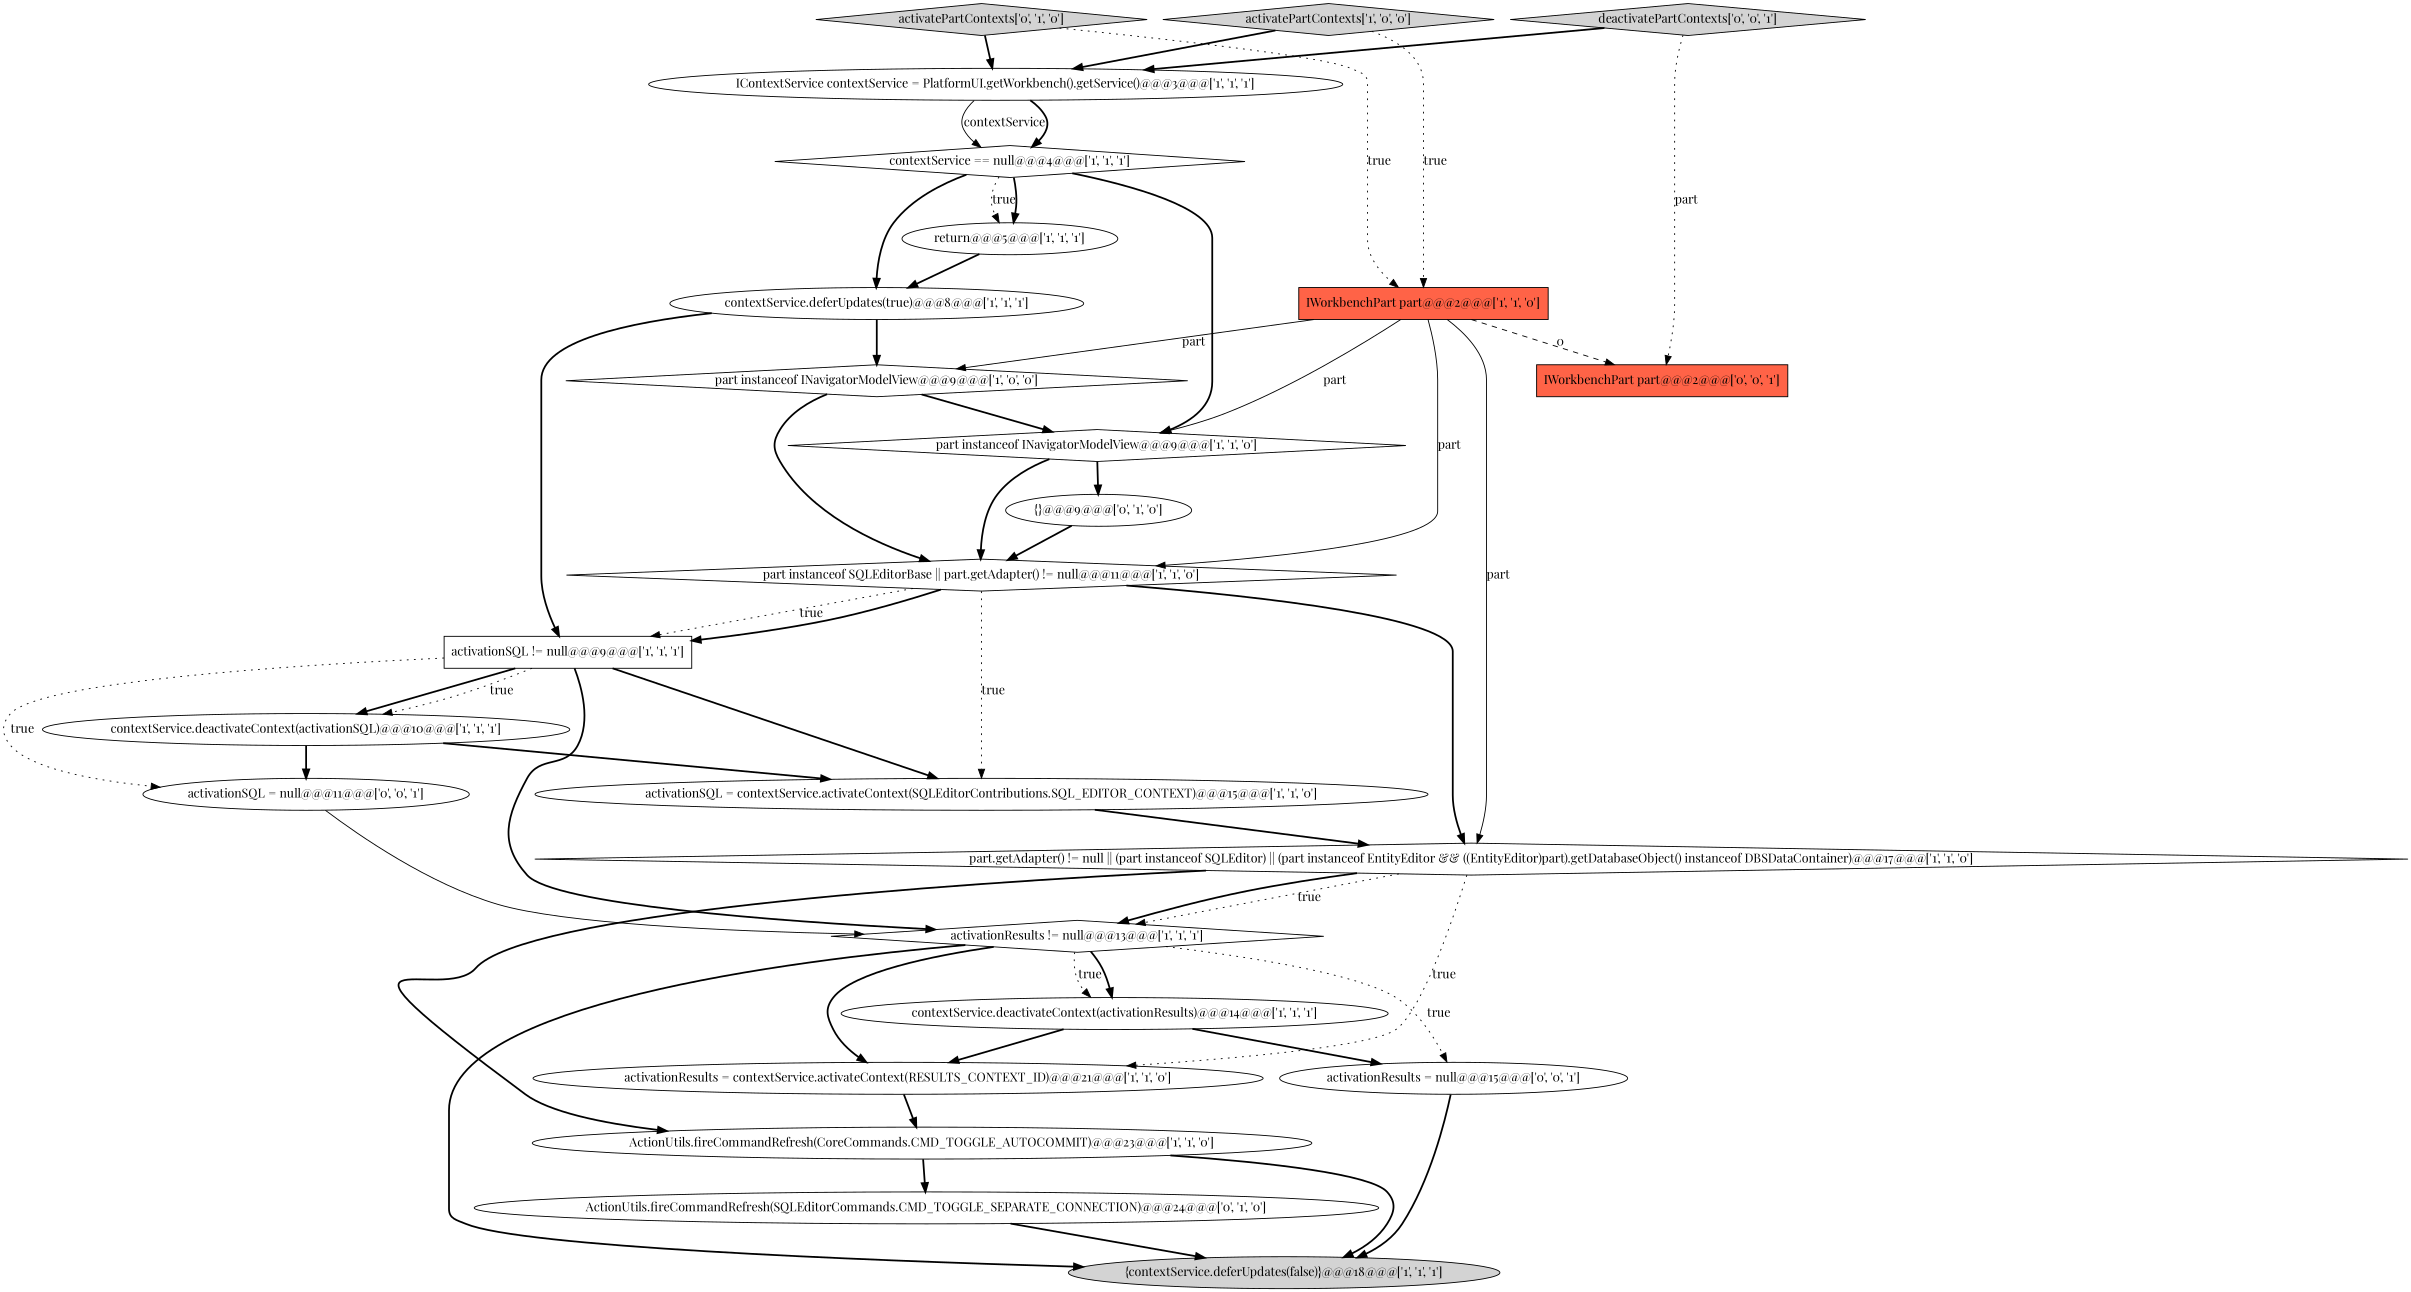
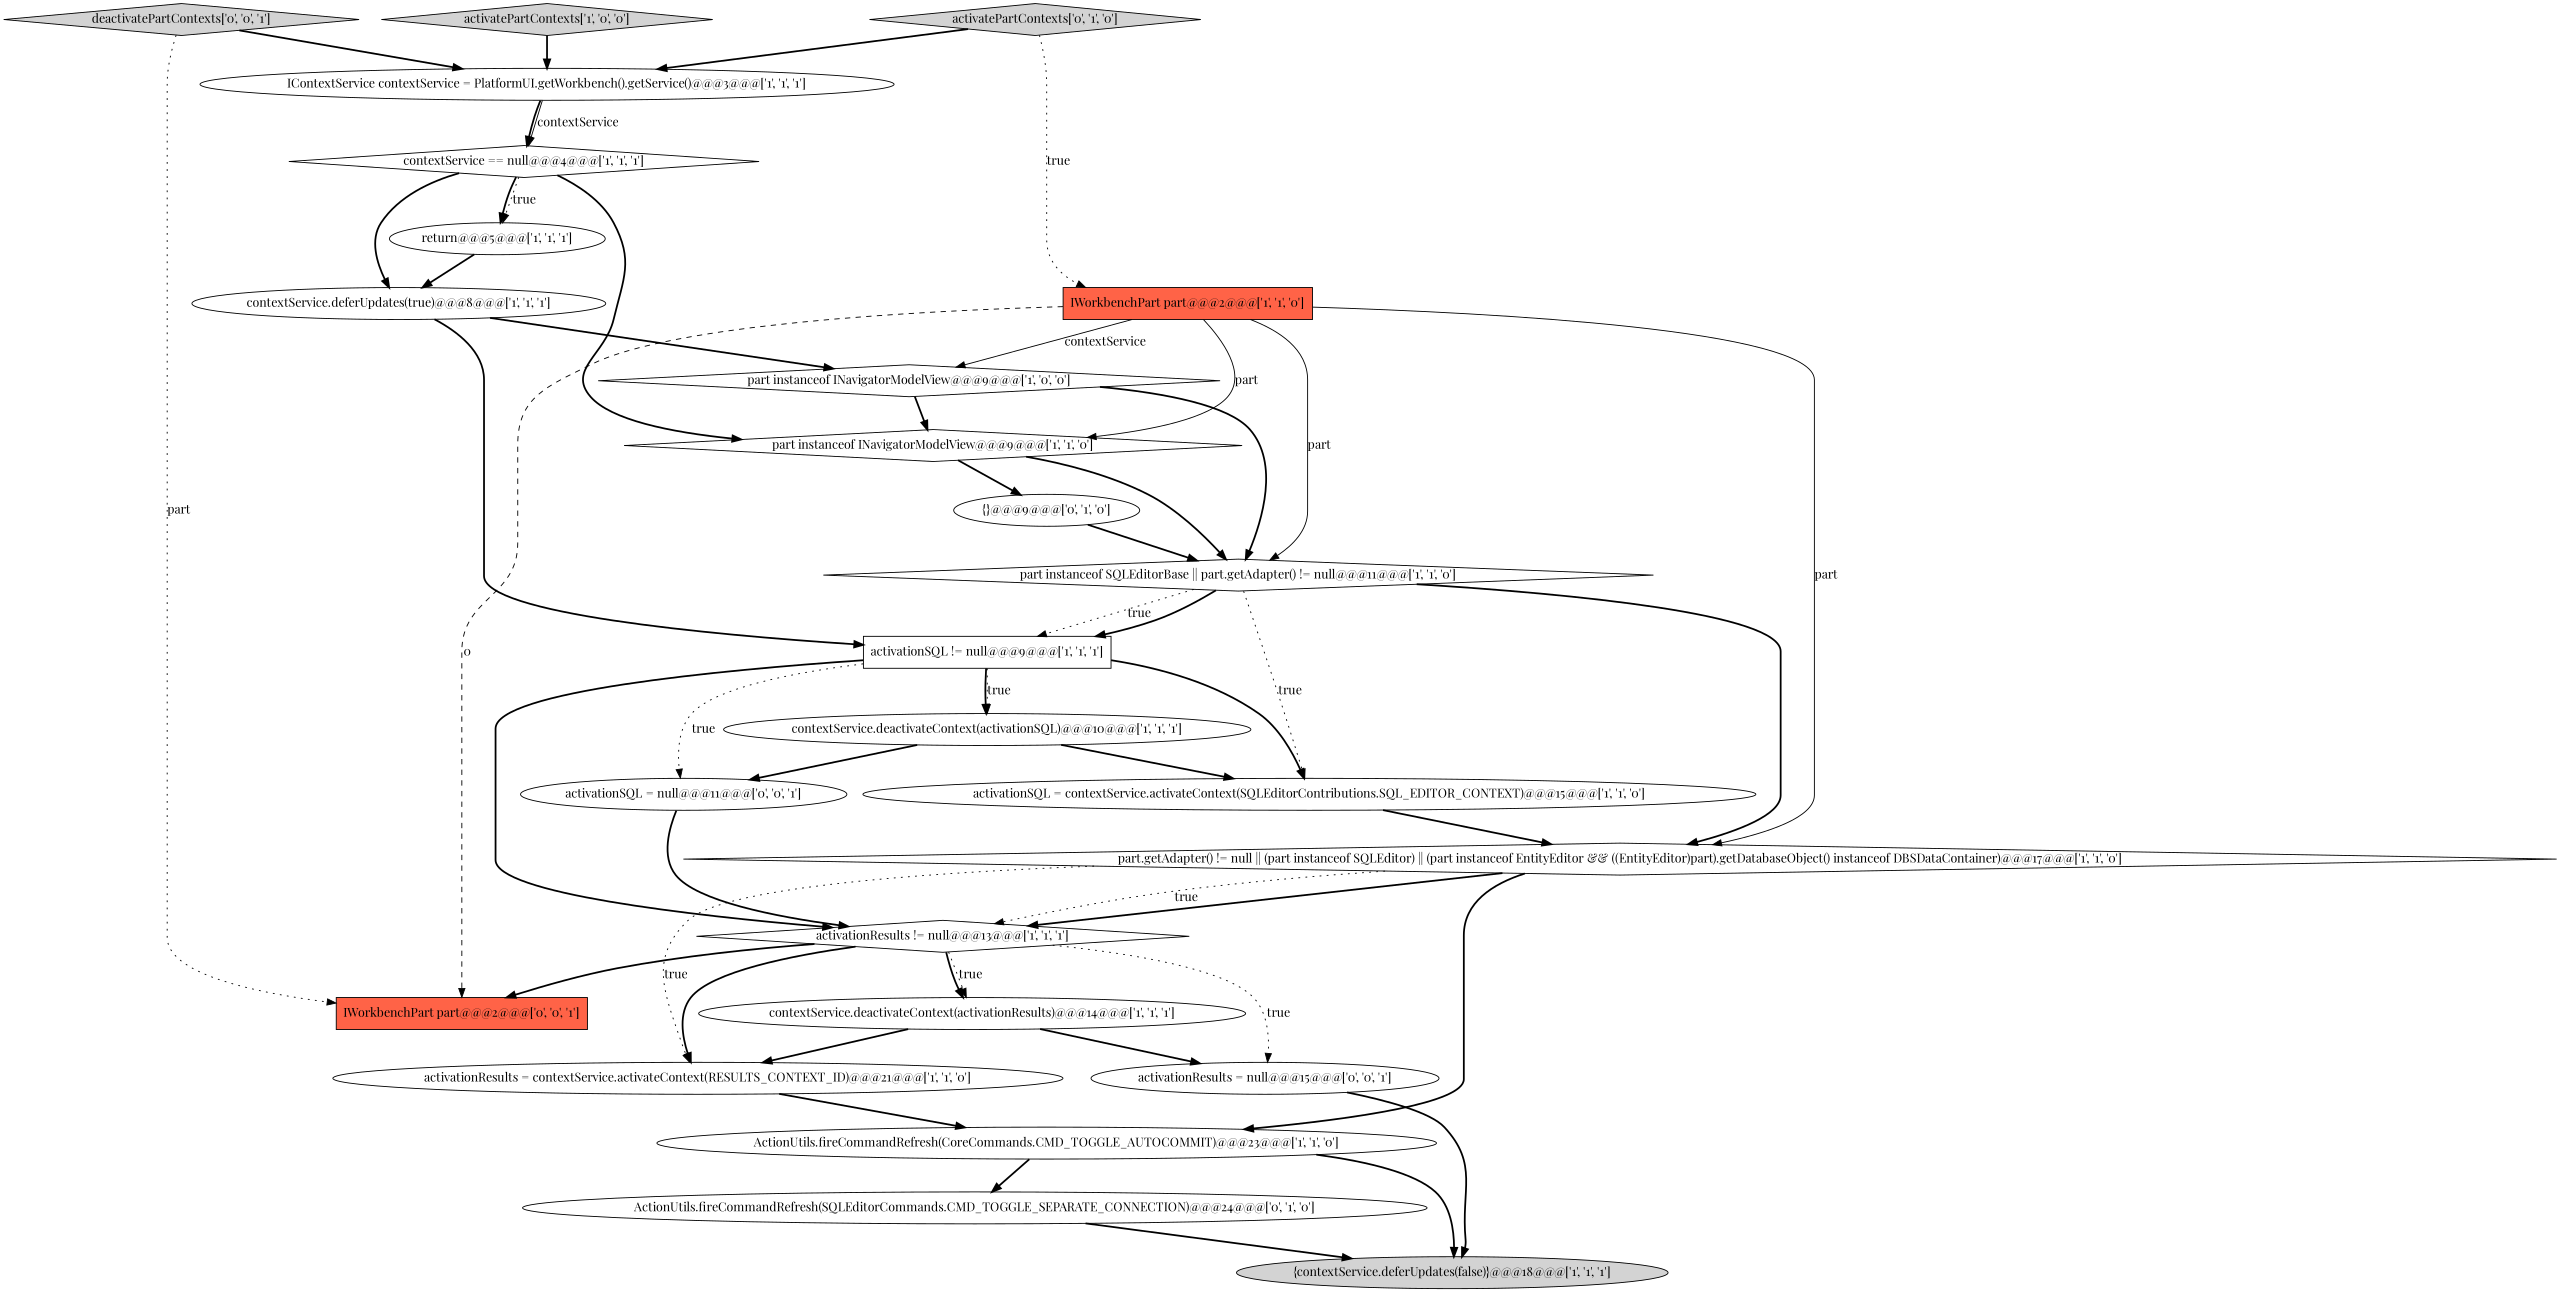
edge "activatePartContexts['1', '0', '0']" -> "IWorkbenchPart part@@@2@@@['1', '1', '0']": removed, label "true"
edge "IWorkbenchPart part@@@2@@@['1', '1', '0']" -> "part instanceof INavigatorModelView@@@9@@@['1', '0', '0']": label "part" -> "contextService"
edge "activationSQL = null@@@11@@@['0', '0', '1']" -> "activationResults != null@@@13@@@['1', '1', '1']": style solid -> bold
edge "activationResults != null@@@13@@@['1', '1', '1']" -> "{contextService.deferUpdates(false)}@@@18@@@['1', '1', '1']": now "activationResults != null@@@13@@@['1', '1', '1']" -> "IWorkbenchPart part@@@2@@@['0', '0', '1']"
